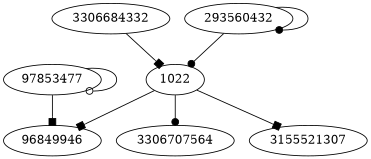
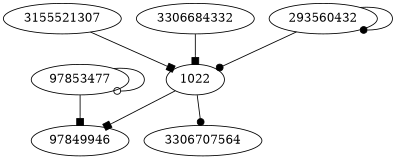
edge "1022" -> "3155521307": reversed
node "96849946": label "96849946" -> "97849946"
